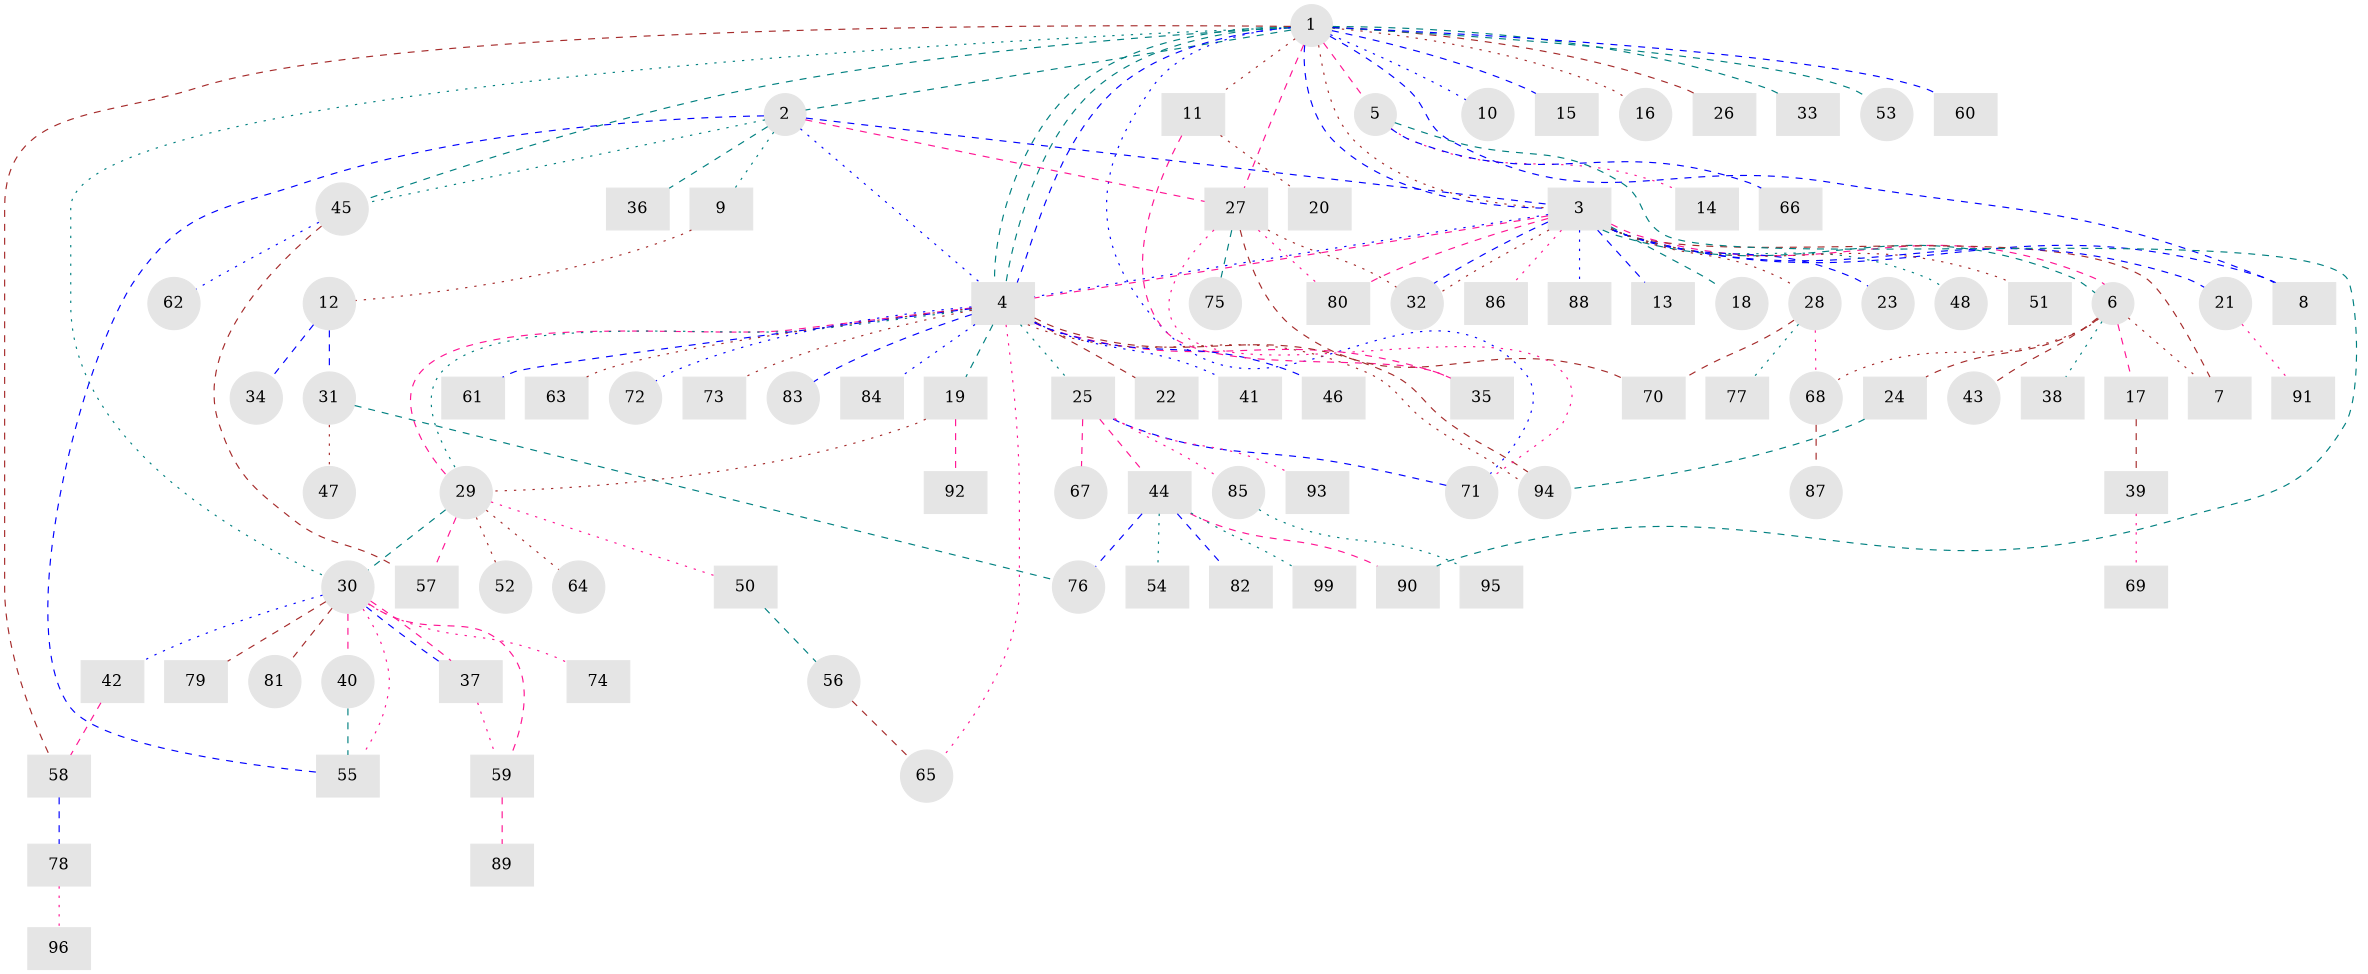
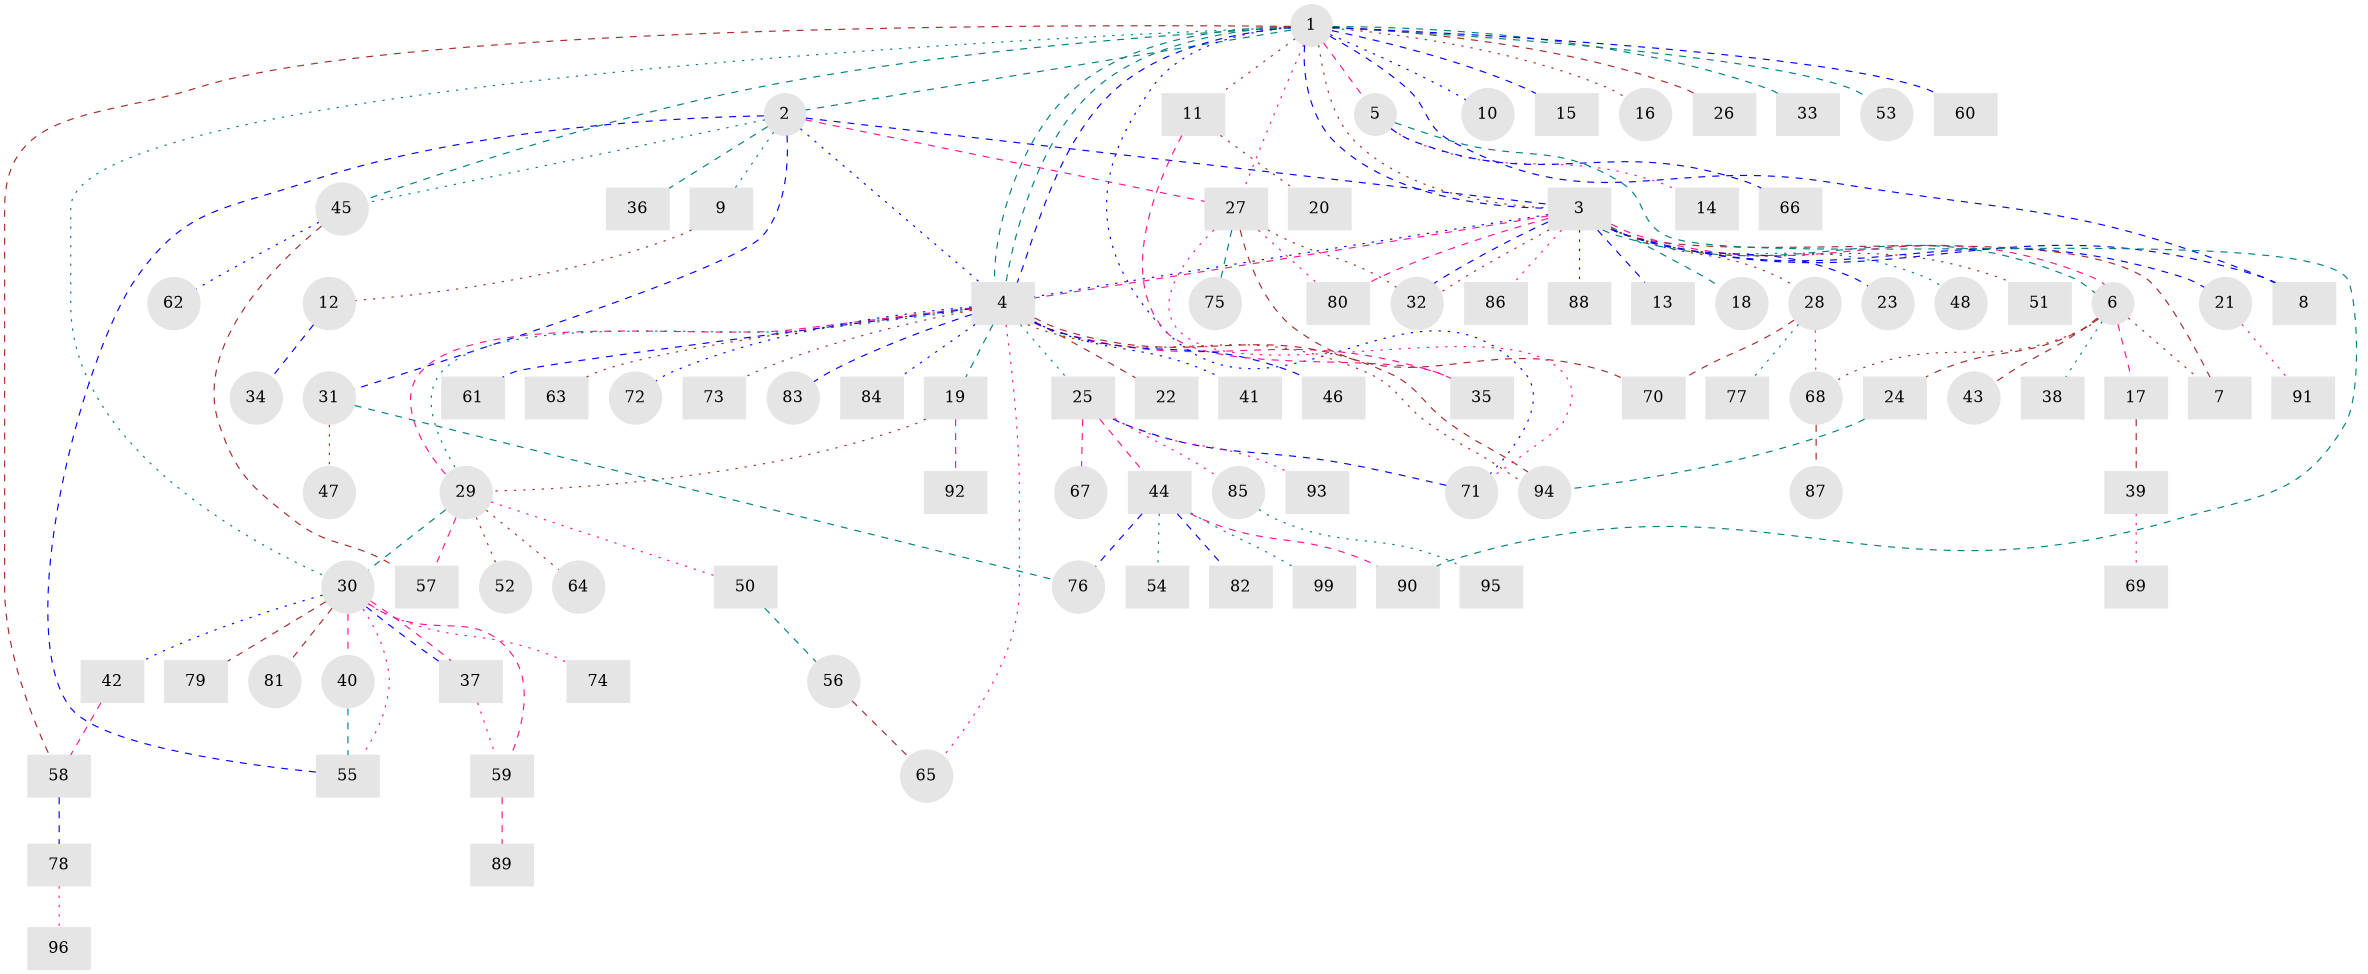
edge "1" -- "27": style dashed -> dotted
edge "12" -- "31": now "2" -- "31"
